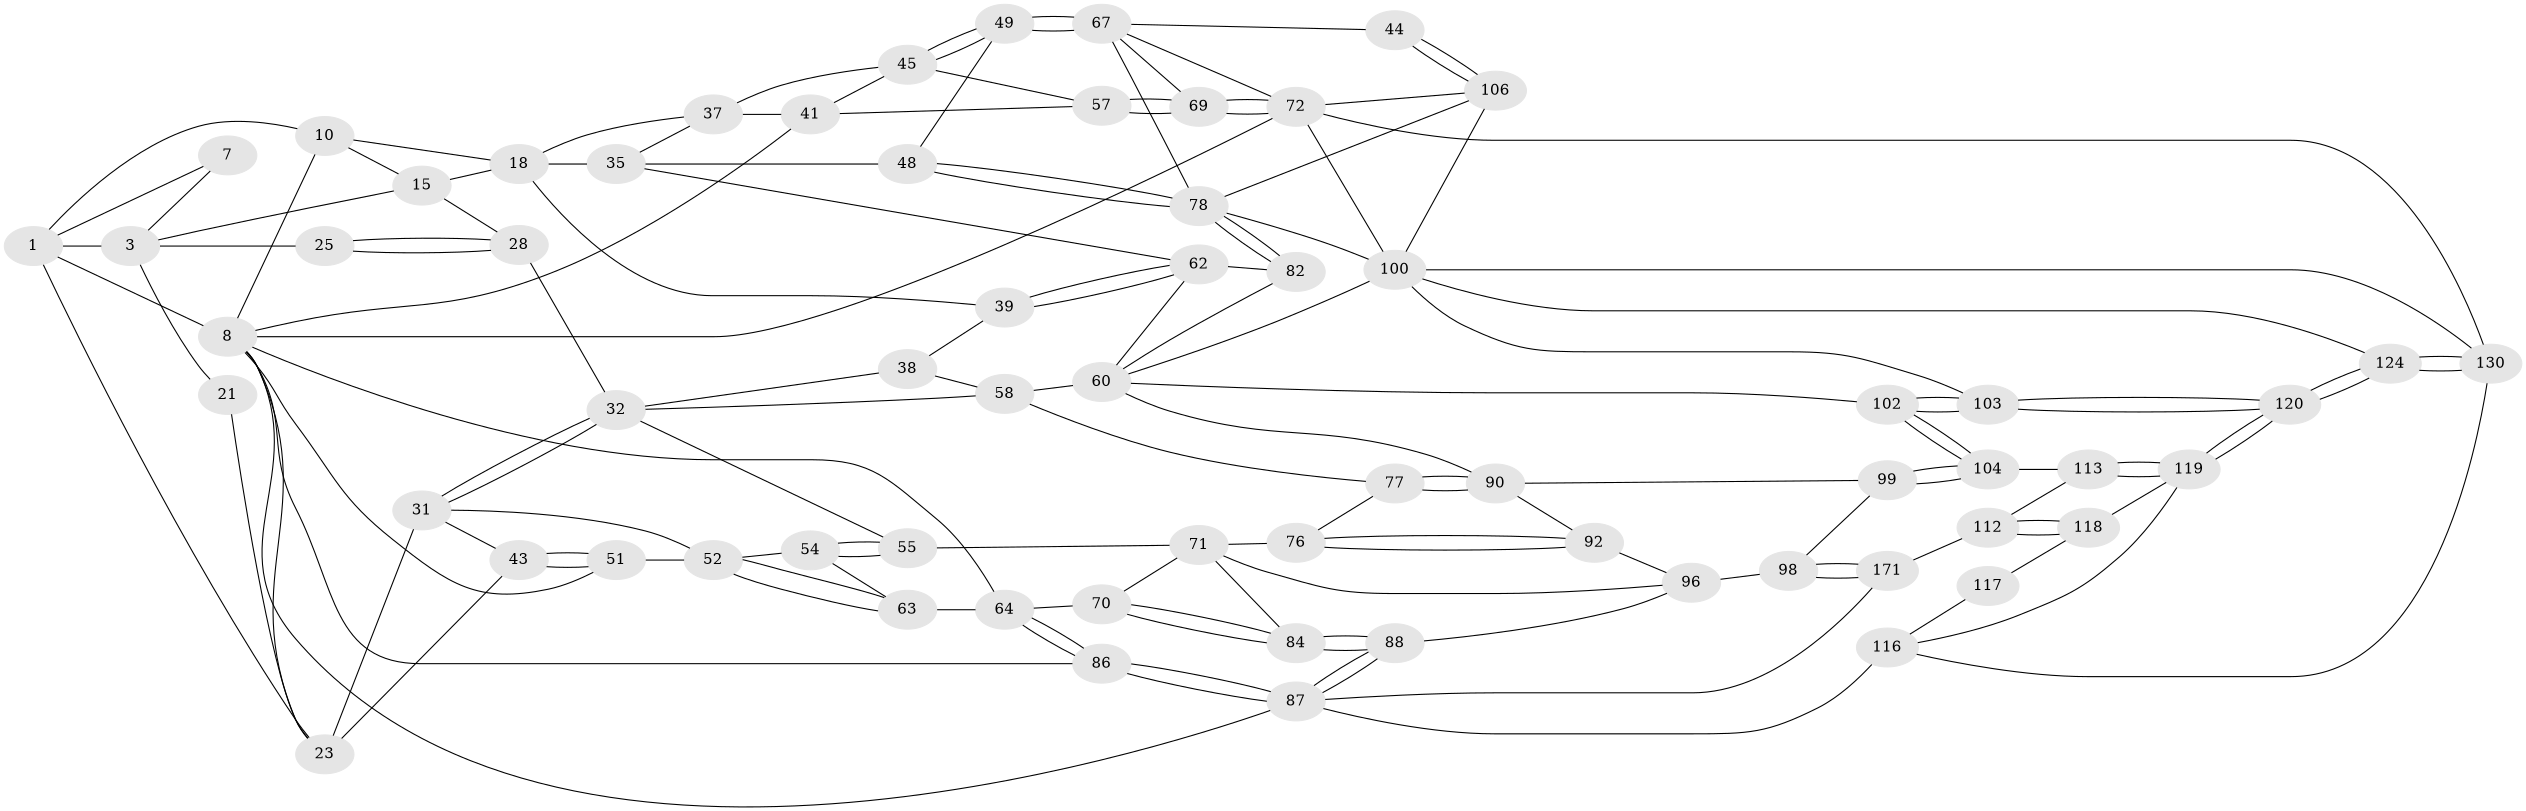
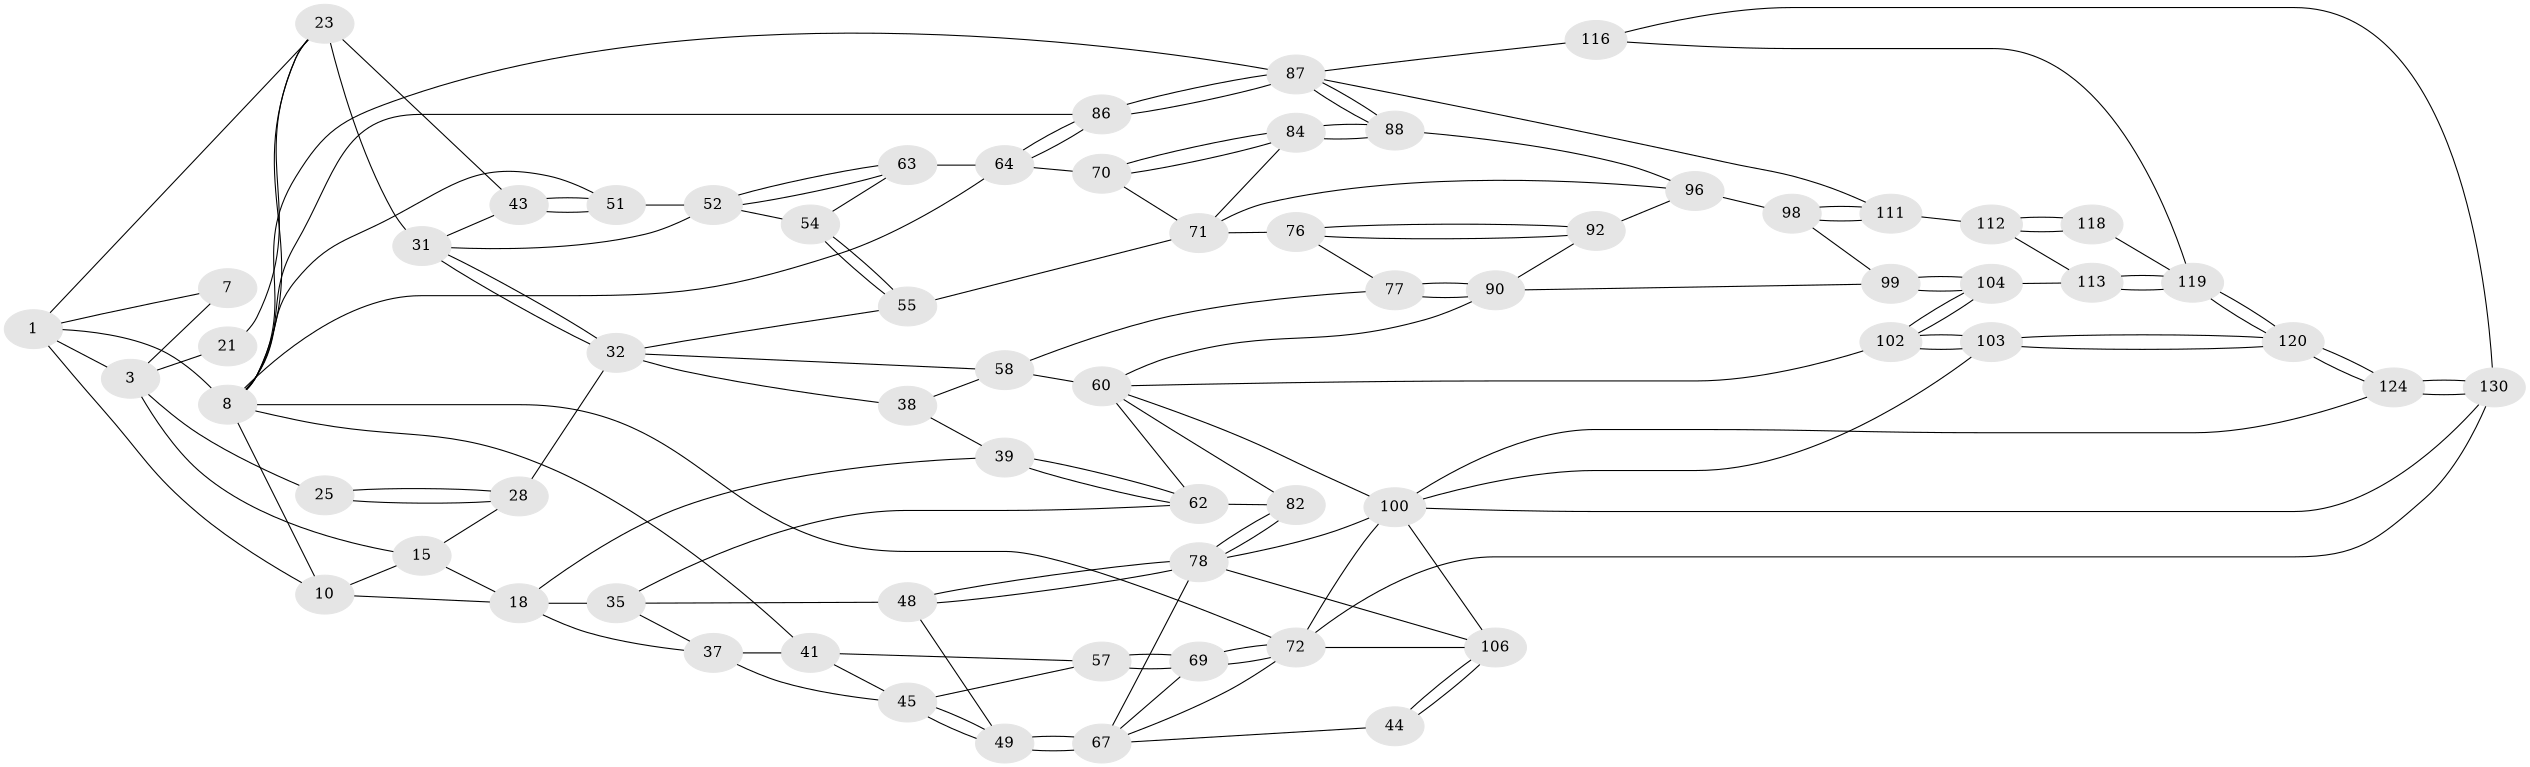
node "171": label "171" -> "111"
node "117": removed
